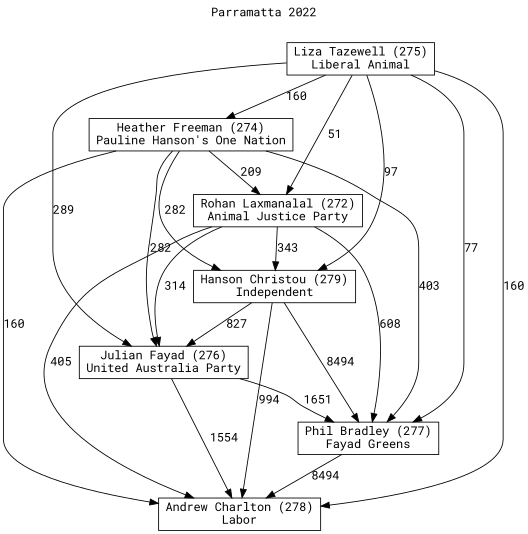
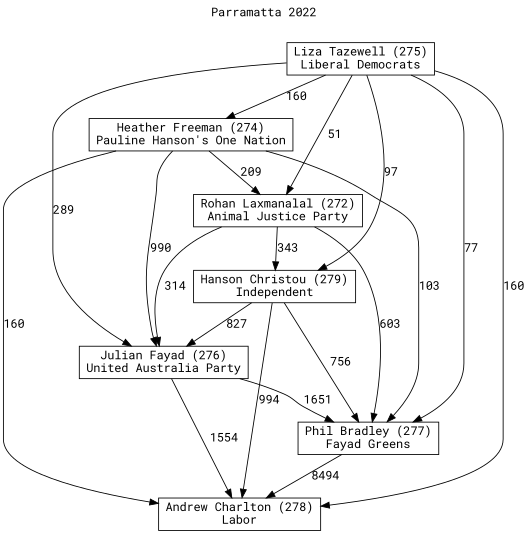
node "Liza Tazewell (275) Liberal Animal": label "Liza Tazewell (275) Liberal Animal" -> "Liza Tazewell (275) Liberal Democrats"
edge "Heather Freeman (274) Pauline Hanson's One Nation" -> "Hanson Christou (279) Independent": removed, label "282"
edge "Heather Freeman (274) Pauline Hanson's One Nation" -> "Julian Fayad (276) United Australia Party": label "282" -> "990"
edge "Heather Freeman (274) Pauline Hanson's One Nation" -> "Phil Bradley (277) Fayad Greens": label "403" -> "103"
edge "Rohan Laxmanalal (272) Animal Justice Party" -> "Phil Bradley (277) Fayad Greens": label "608" -> "603"
edge "Rohan Laxmanalal (272) Animal Justice Party" -> "Andrew Charlton (278) Labor": removed, label "405"
edge "Hanson Christou (279) Independent" -> "Phil Bradley (277) Fayad Greens": label "8494" -> "756"
